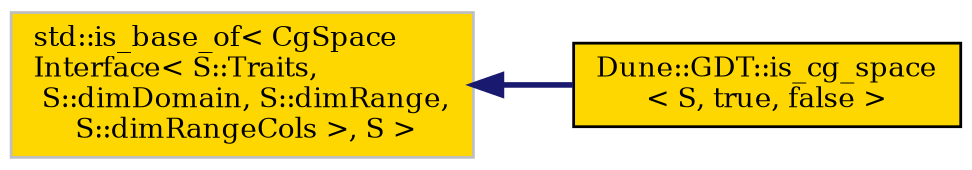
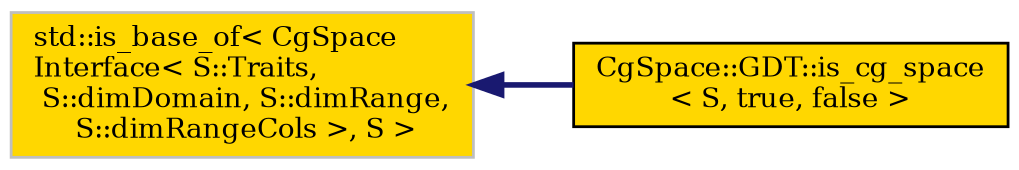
node "Dune::GDT::is_cg_space < S, true, false >": label "Dune::GDT::is_cg_space < S, true, false >" -> "CgSpace::GDT::is_cg_space < S, true, false >"
